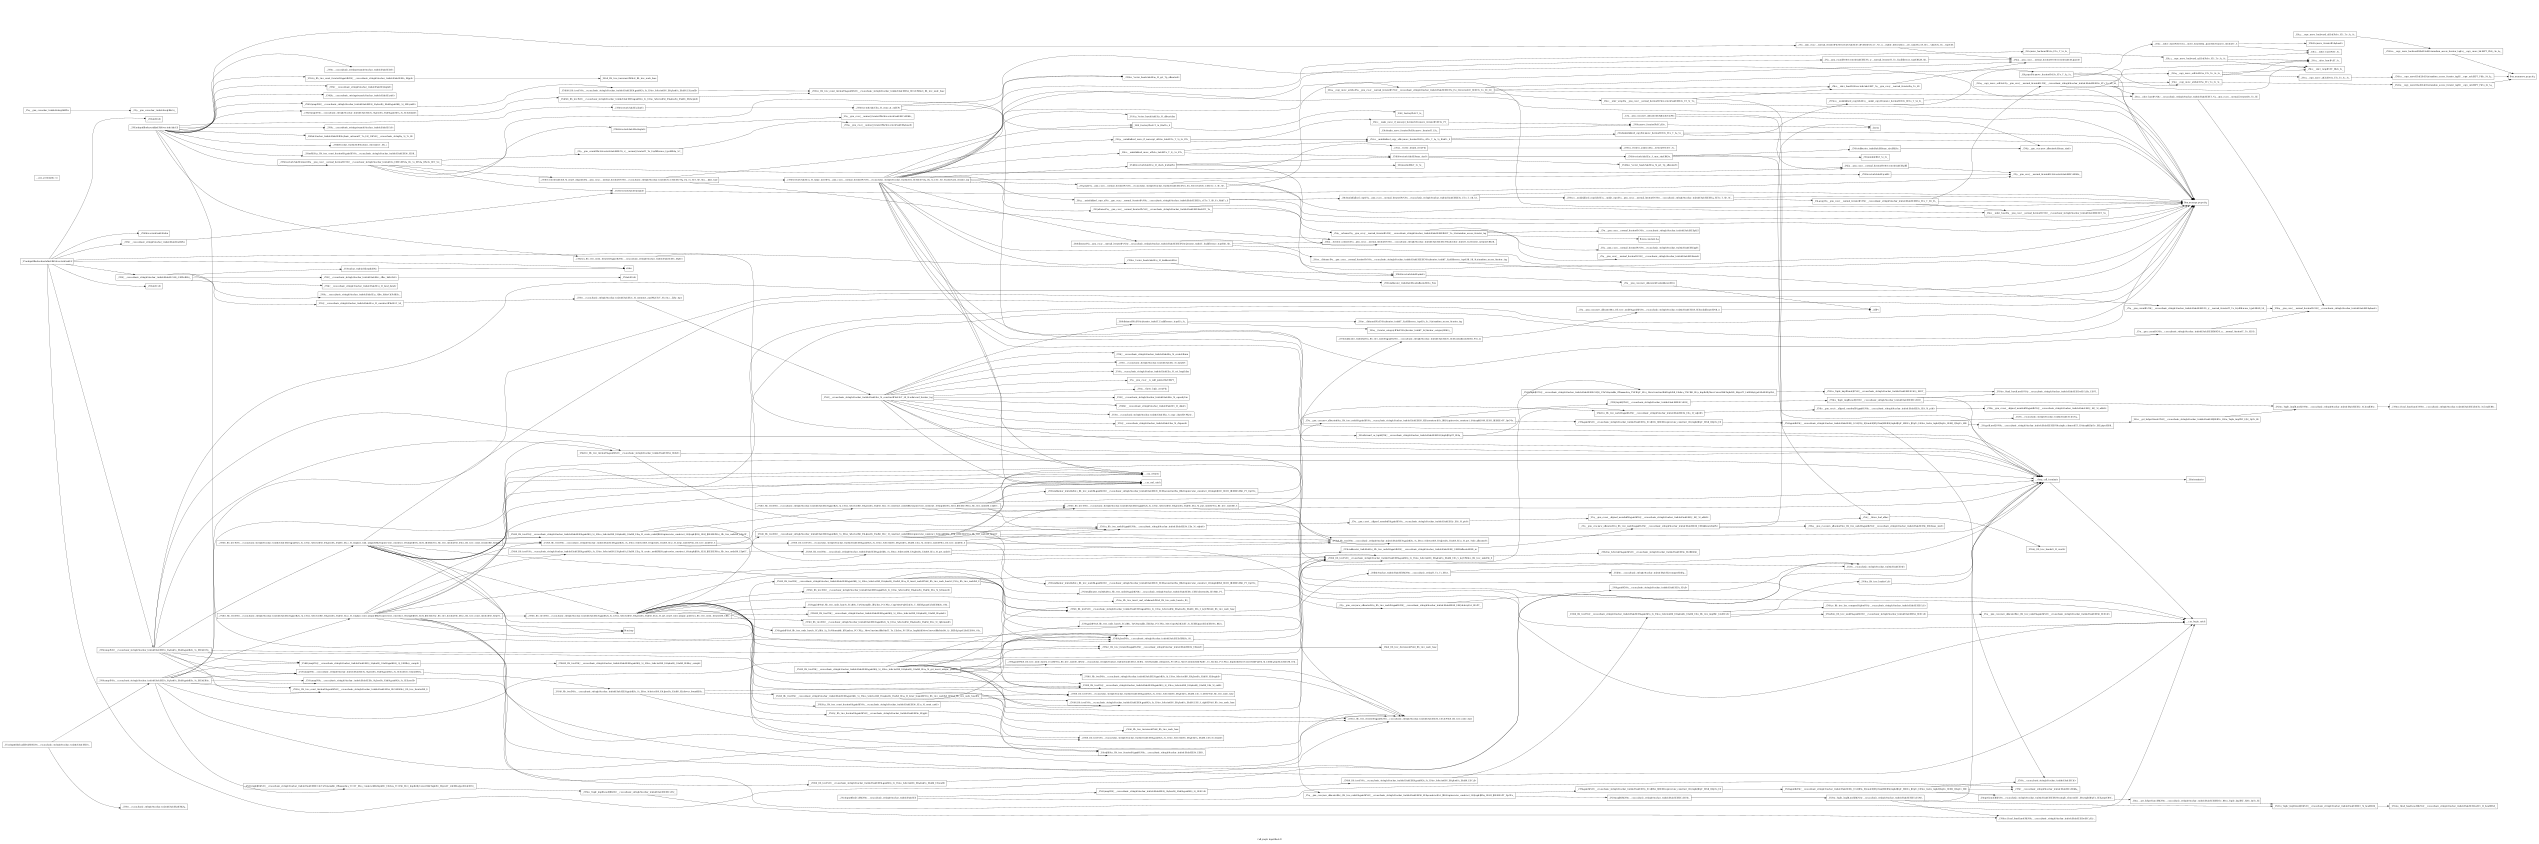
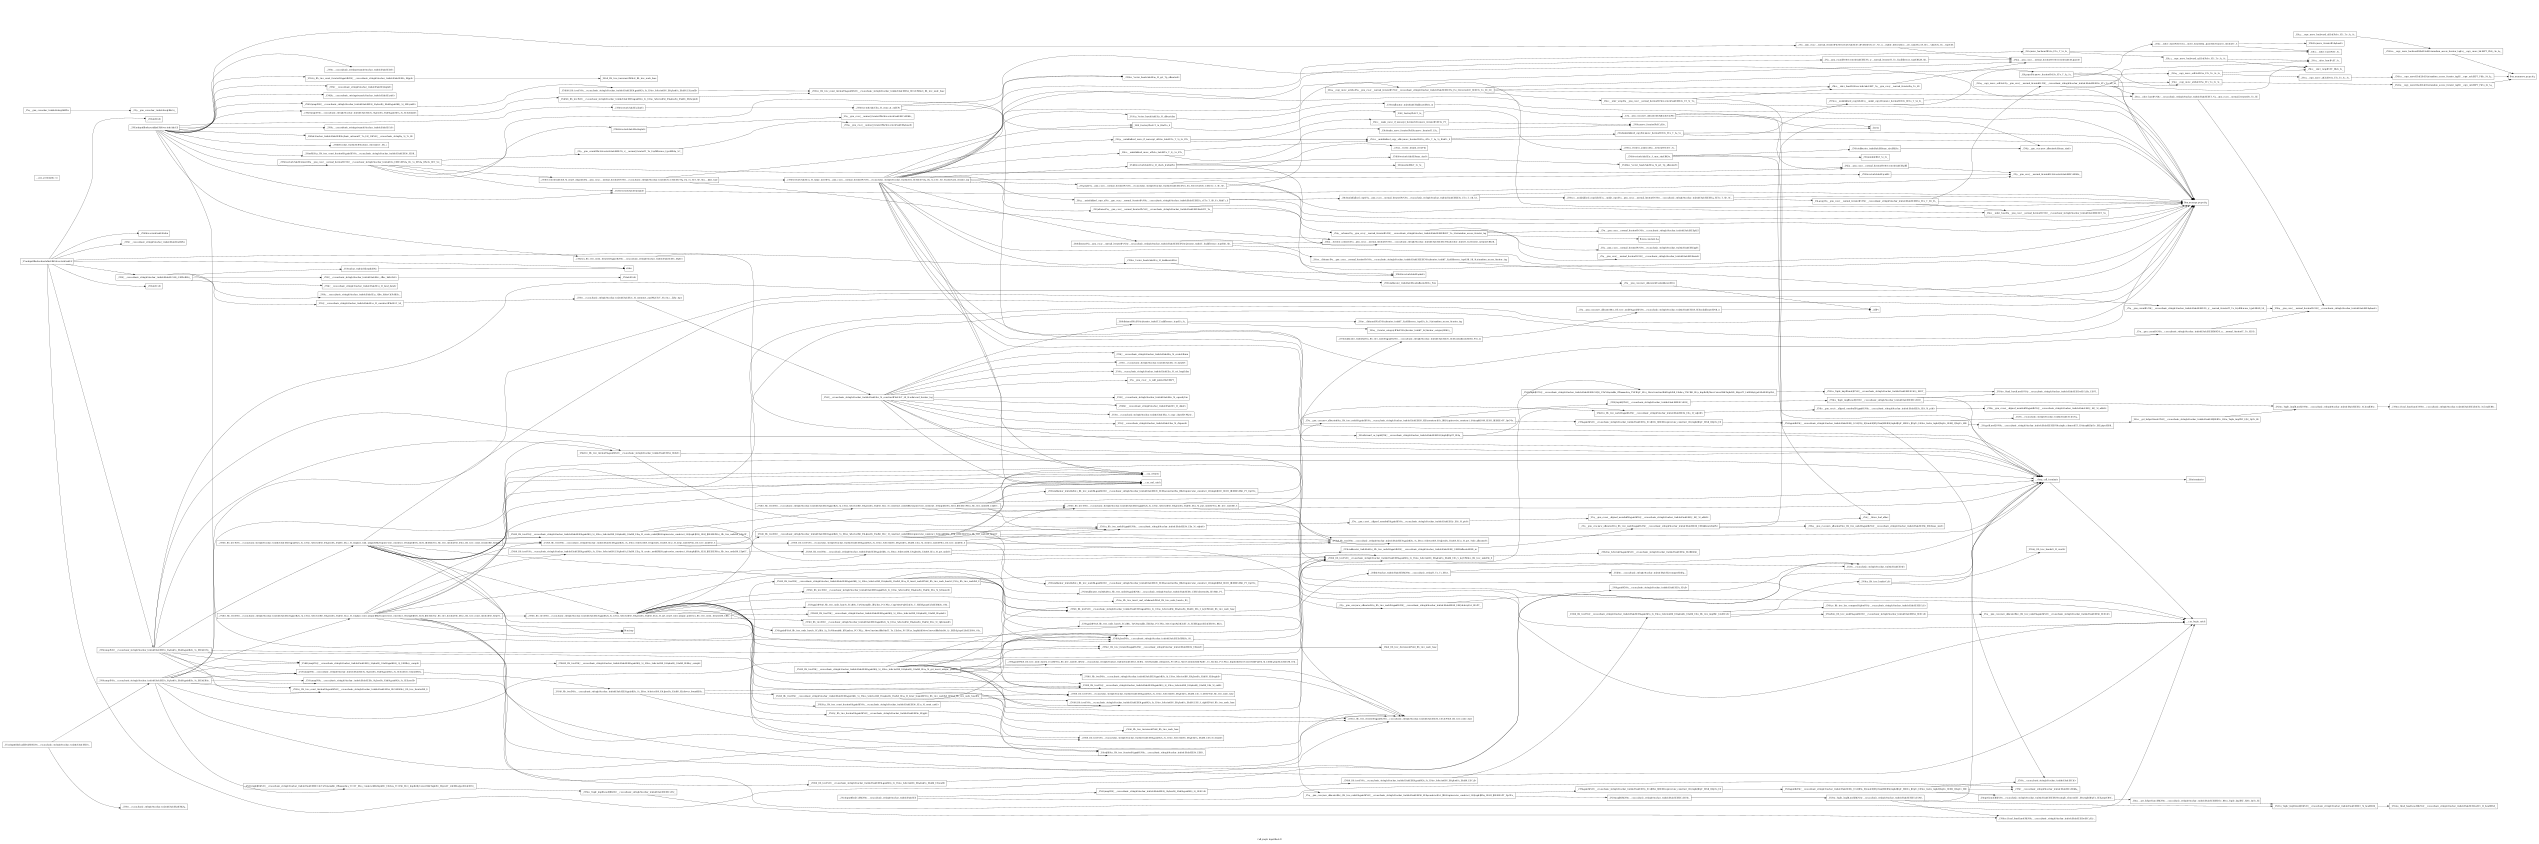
edge "_ZSt23__copy_move_backward_a2ILb1EPcS0_ET1_T0_S2_S1_" -> "_ZSt12__miter_baseIPcET_S1_": now "_ZSt13move_backwardIPcS0_ET0_T_S2_S1_" -> "_ZSt12__miter_baseIPcET_S1_"
edge "_ZSt14__copy_move_a2ILb1EPcS0_ET1_T0_S2_S1_" -> "_ZSt12__niter_baseIPcET_S1_": removed
node "_ZNSt16allocator_traitsISaIcEE8allocateERS0_m": added
edge "_ZNSt13move_iteratorIPcEC2ES0_" -> "_Znwm": now "_ZN9__gnu_cxx13new_allocatorIcE8allocateEmPKv" -> "_Znwm"
edge "_ZSt20__throw_length_errorPKc" -> "_ZNSt12_Destroy_auxILb1EE9__destroyIPcEEvT_S3_": now "_ZSt8_DestroyIPcEvT_S1_" -> "_ZNSt12_Destroy_auxILb1EE9__destroyIPcEEvT_S3_"
edge "_ZSt22__uninitialized_move_aIPcS0_SaIcEET0_T_S3_S2_RT1_" -> "_ZNKSt6vectorIcSaIcEE8max_sizeEv": now "_ZSt22__uninitialized_move_aIPcS0_SaIcEET0_T_S3_S2_RT1_" -> "_ZSt18make_move_iteratorIPcESt13move_iteratorIT_ES2_"
edge "_ZNKSt6vectorIcSaIcEE8max_sizeEv" -> "_ZNSt6vectorIcSaIcEE11_S_max_sizeERKS0_": removed
edge "_ZNSt7__cxx1112basic_stringIcSt11char_traitsIcESaIcEEaSEPKc" -> "_ZNSt6vectorIcSaIcEE5beginEv": now "_ZNK10InputBlock9serializeERSt6vectorIcSaIcEE" -> "_ZNSt6vectorIcSaIcEE5beginEv"
edge "_ZNKSt6vectorIcSaIcEE4sizeEv" -> "_ZN9__gnu_cxx13new_allocatorIcE10deallocateEPcm": now "_ZNSt16allocator_traitsISaIcEE10deallocateERS0_Pcm" -> "_ZN9__gnu_cxx13new_allocatorIcE10deallocateEPcm"
node "_ZSt19__throw_logic_errorPKc": removed
edge "_ZSt17__throw_bad_allocv" -> "_ZNSt15_Rb_tree_header8_M_resetEv": now "_ZNSt15_Rb_tree_headerC2Ev" -> "_ZNSt15_Rb_tree_header8_M_resetEv"
